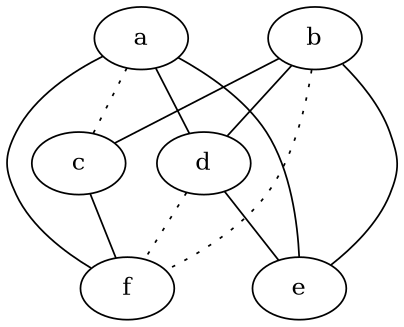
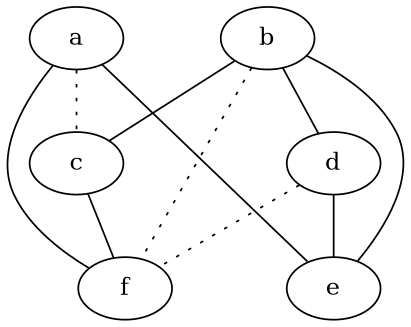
edge "a" -- "d": removed
